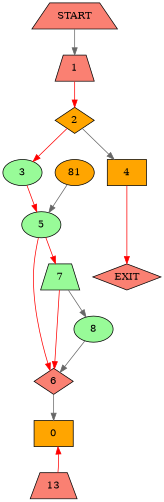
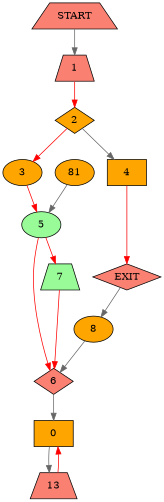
node "3": fillcolor palegreen -> orange
edge "7" -> "8": now "EXIT" -> "8"
node "8": fillcolor palegreen -> orange
edge "0" -> "13": added
